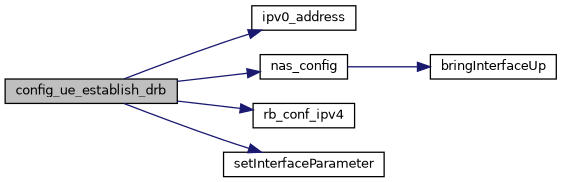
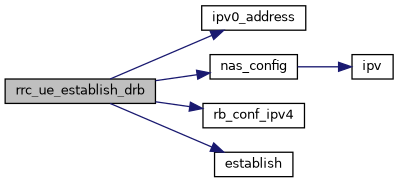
node "bringInterfaceUp": label "bringInterfaceUp" -> "ipv"
node "config_ue_establish_drb": label "config_ue_establish_drb" -> "rrc_ue_establish_drb"
node "setInterfaceParameter": label "setInterfaceParameter" -> "establish"
